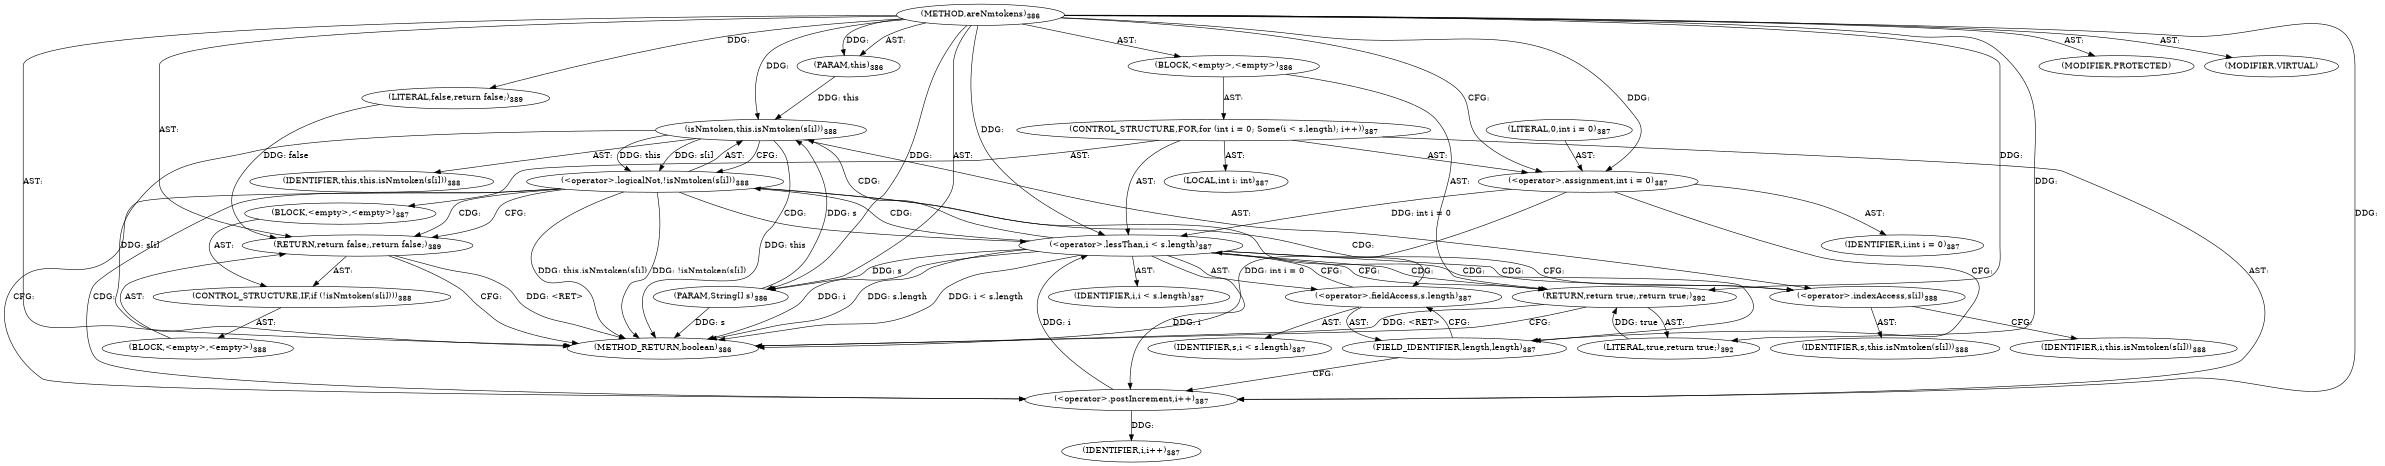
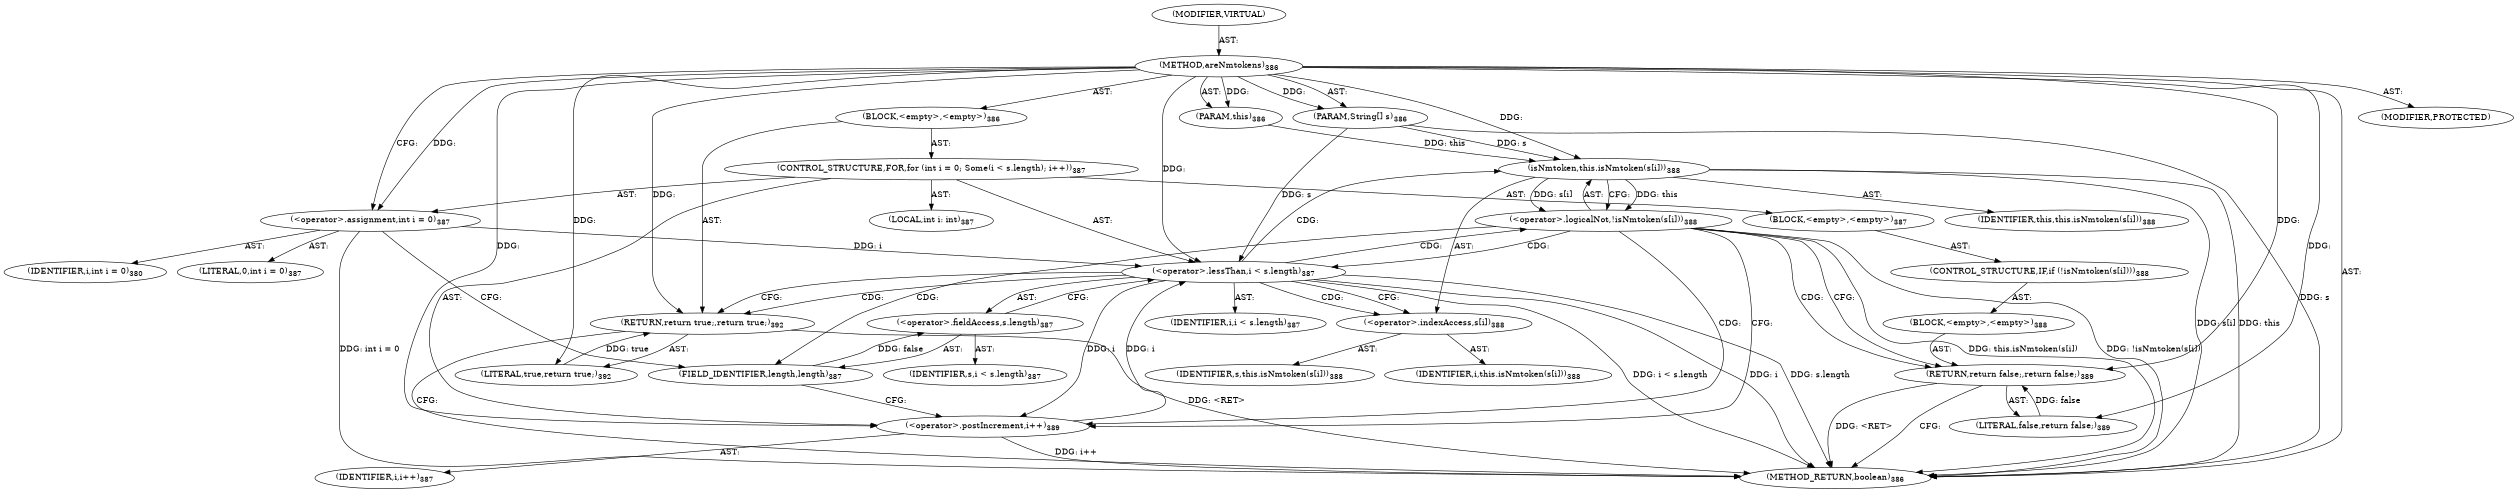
edge "(METHOD,areNmtokens)" -> "(MODIFIER,VIRTUAL)": reversed
edge "(METHOD,areNmtokens)" -> "(RETURN,return false;,return false;)": label "AST: " -> "DDG: "
edge "(LITERAL,0,int i = 0)" -> "(<operator>.assignment,int i = 0)": reversed
edge "(<operator>.assignment,int i = 0)" -> "(<operator>.lessThan,i < s.length)": label "DDG: int i = 0" -> "DDG: i"
edge "(<operator>.logicalNot,!isNmtoken(s[i]))" -> "(<operator>.fieldAccess,s.length)": removed, label "CDG:"
node "(IDENTIFIER,i,int i = 0)": text "387" -> "380"
edge "(<operator>.lessThan,i < s.length)" -> "(PARAM,String[] s)": reversed
edge "(RETURN,return false;,return false;)" -> "(CONTROL_STRUCTURE,IF,if (!isNmtoken(s[i])))": now "(RETURN,return false;,return false;)" -> "(LITERAL,false,return false;)"
edge "(FIELD_IDENTIFIER,length,length)" -> "(<operator>.fieldAccess,s.length)": label "CFG: " -> "DDG: false"
edge "(<operator>.indexAccess,s[i])" -> "(IDENTIFIER,i,this.isNmtoken(s[i]))": label "CFG: " -> "AST: "
node "(<operator>.postIncrement,i++)": text "387" -> "389"
edge "(<operator>.postIncrement,i++)" -> "(IDENTIFIER,i,i++)": label "DDG: " -> "AST: "
edge "(<operator>.postIncrement,i++)" -> "(METHOD_RETURN,boolean)": added, label "DDG: i++"
